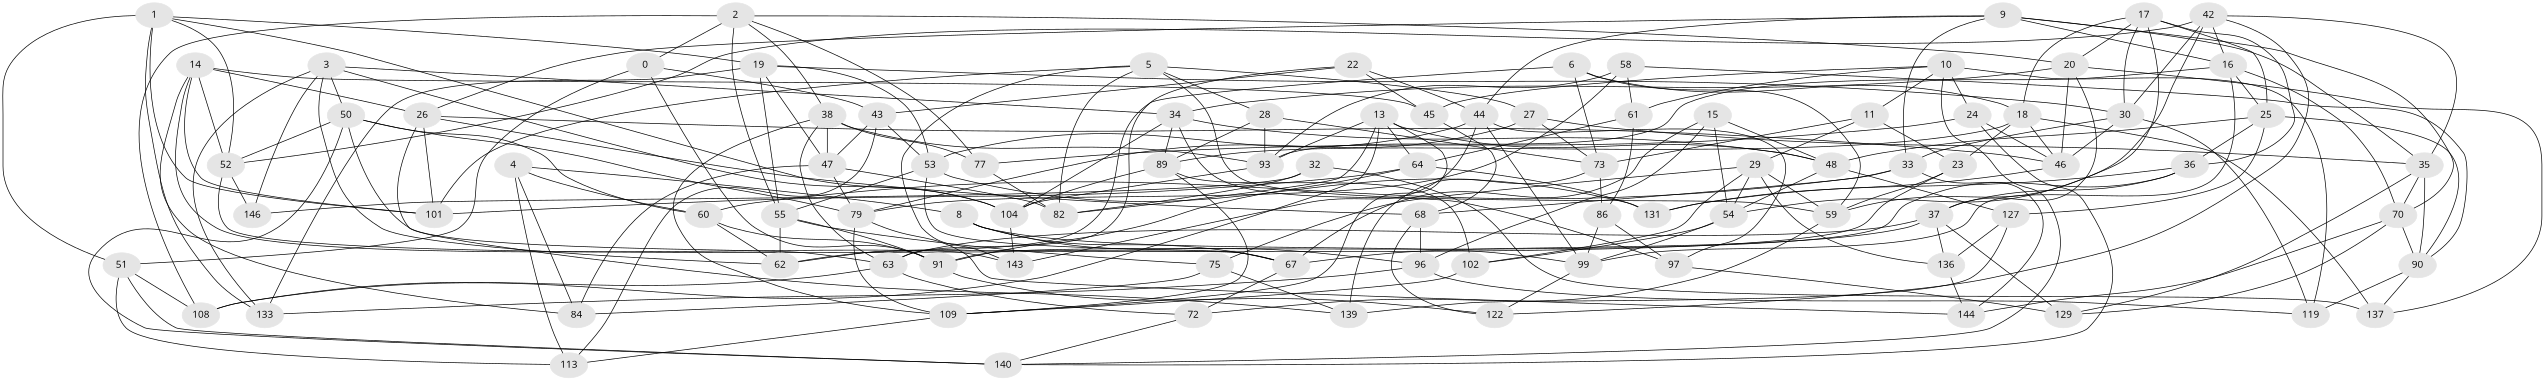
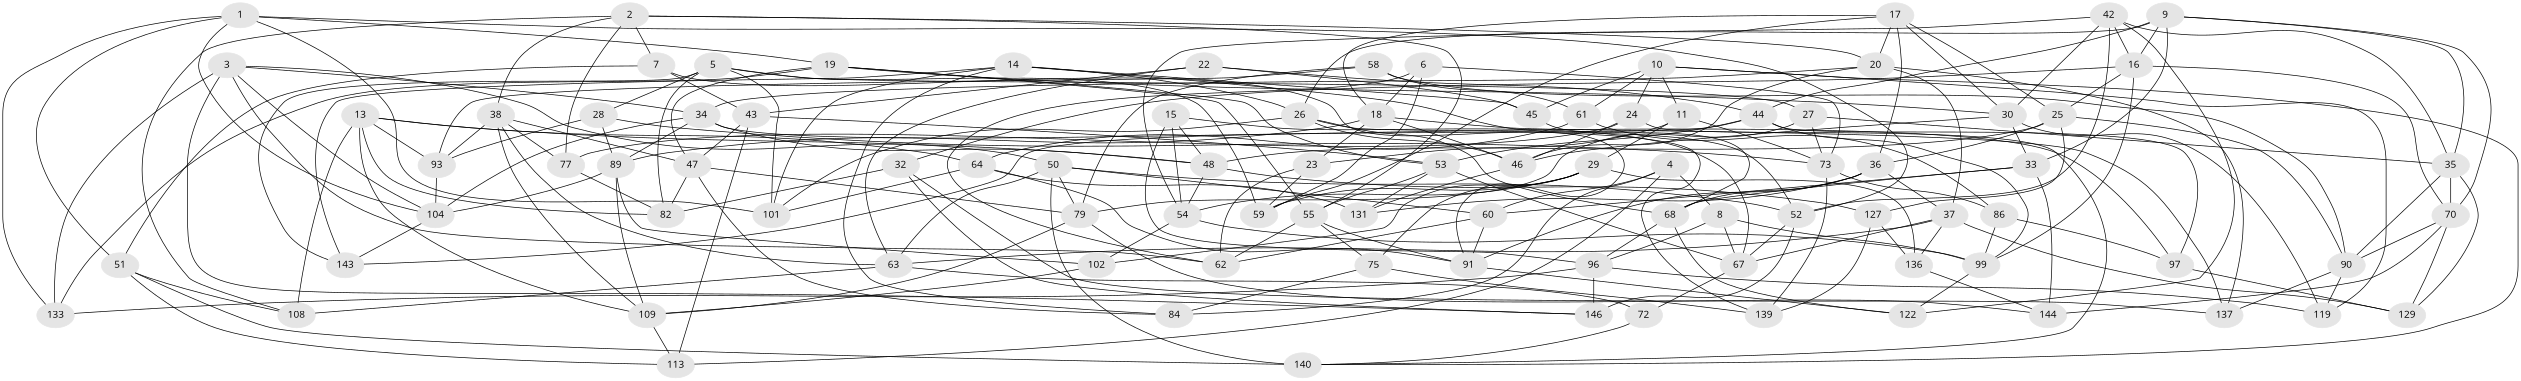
node "0": label "0" -> "7"
edge "16" -- "93": now "16" -- "32"
edge "36" -- "68": added
edge "96" -- "146": added
edge "59" -- "72": removed
